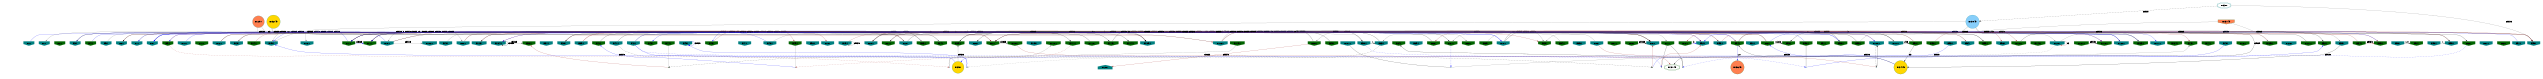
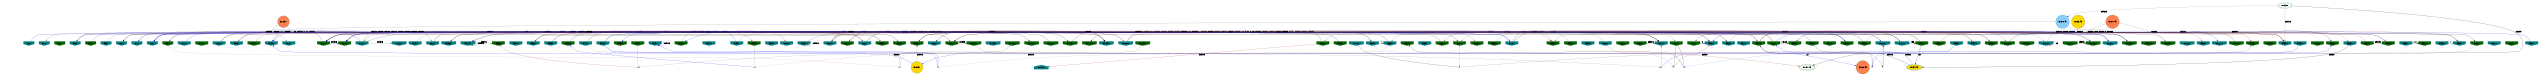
node "#137:49": shape invhouse -> circle
edge "#130:49" -> "#131:49": now "#133:7" -> "#131:49"
node "#134:49": shape circle -> doubleoctagon
